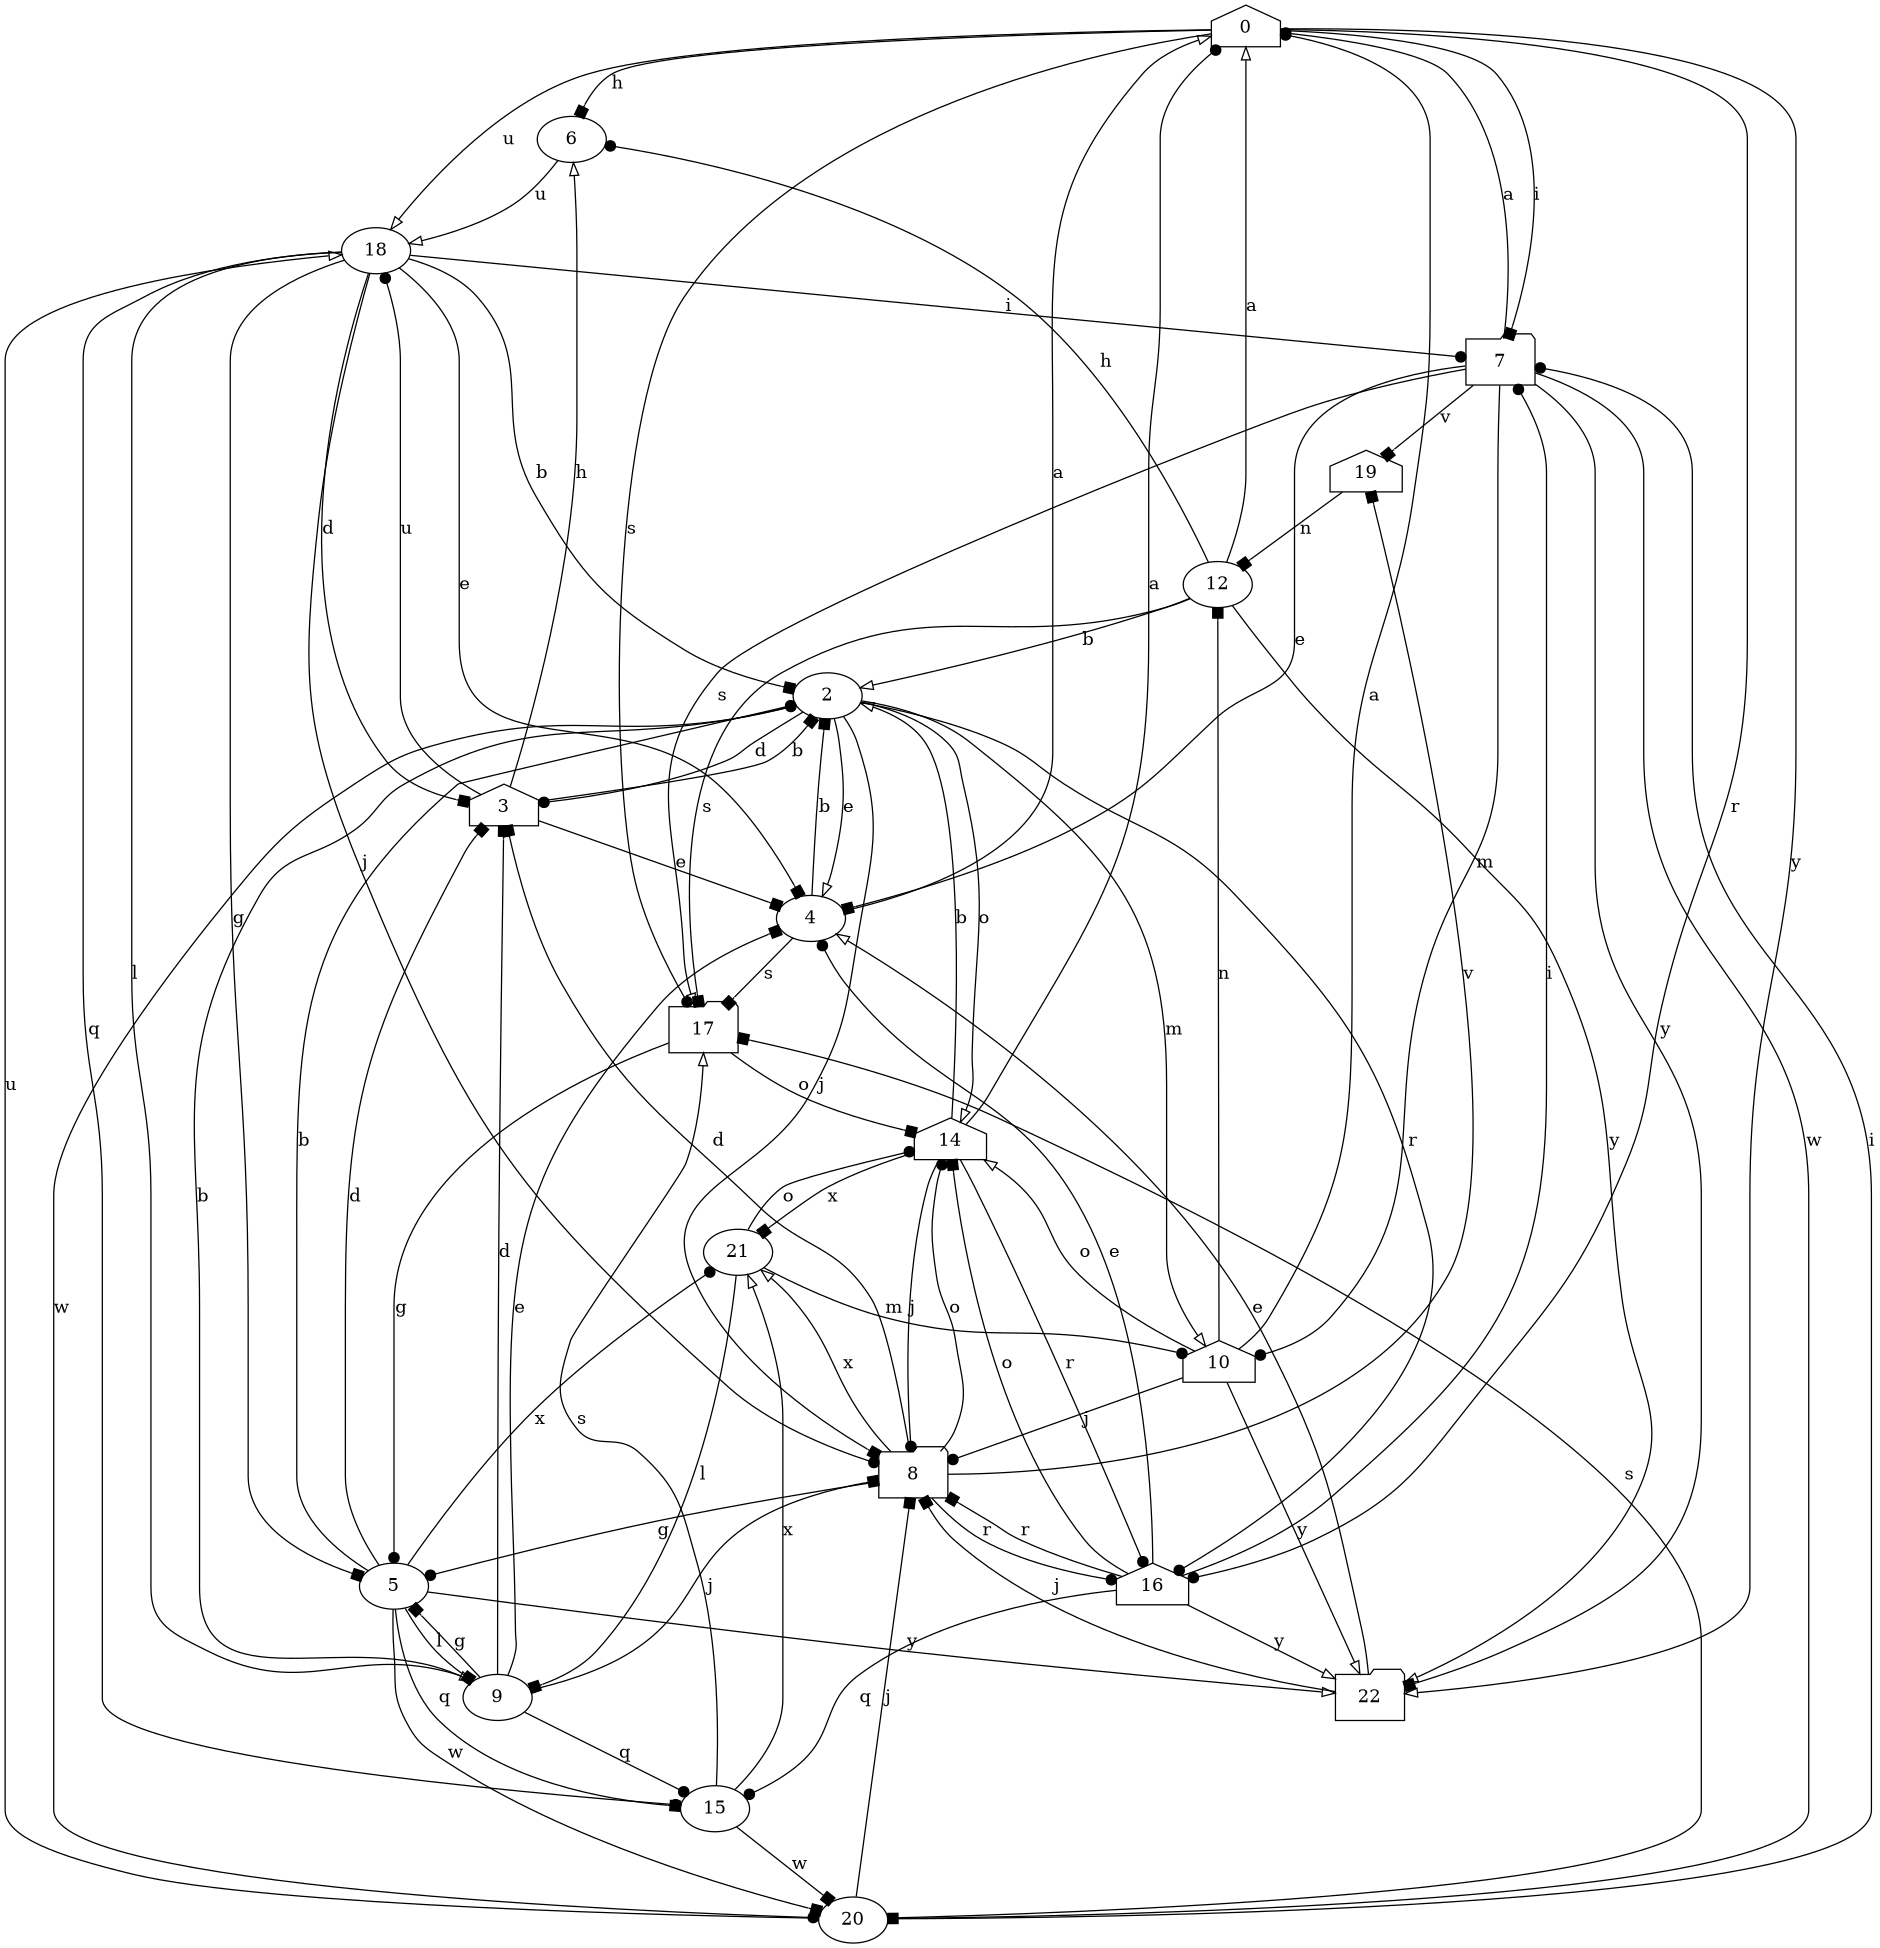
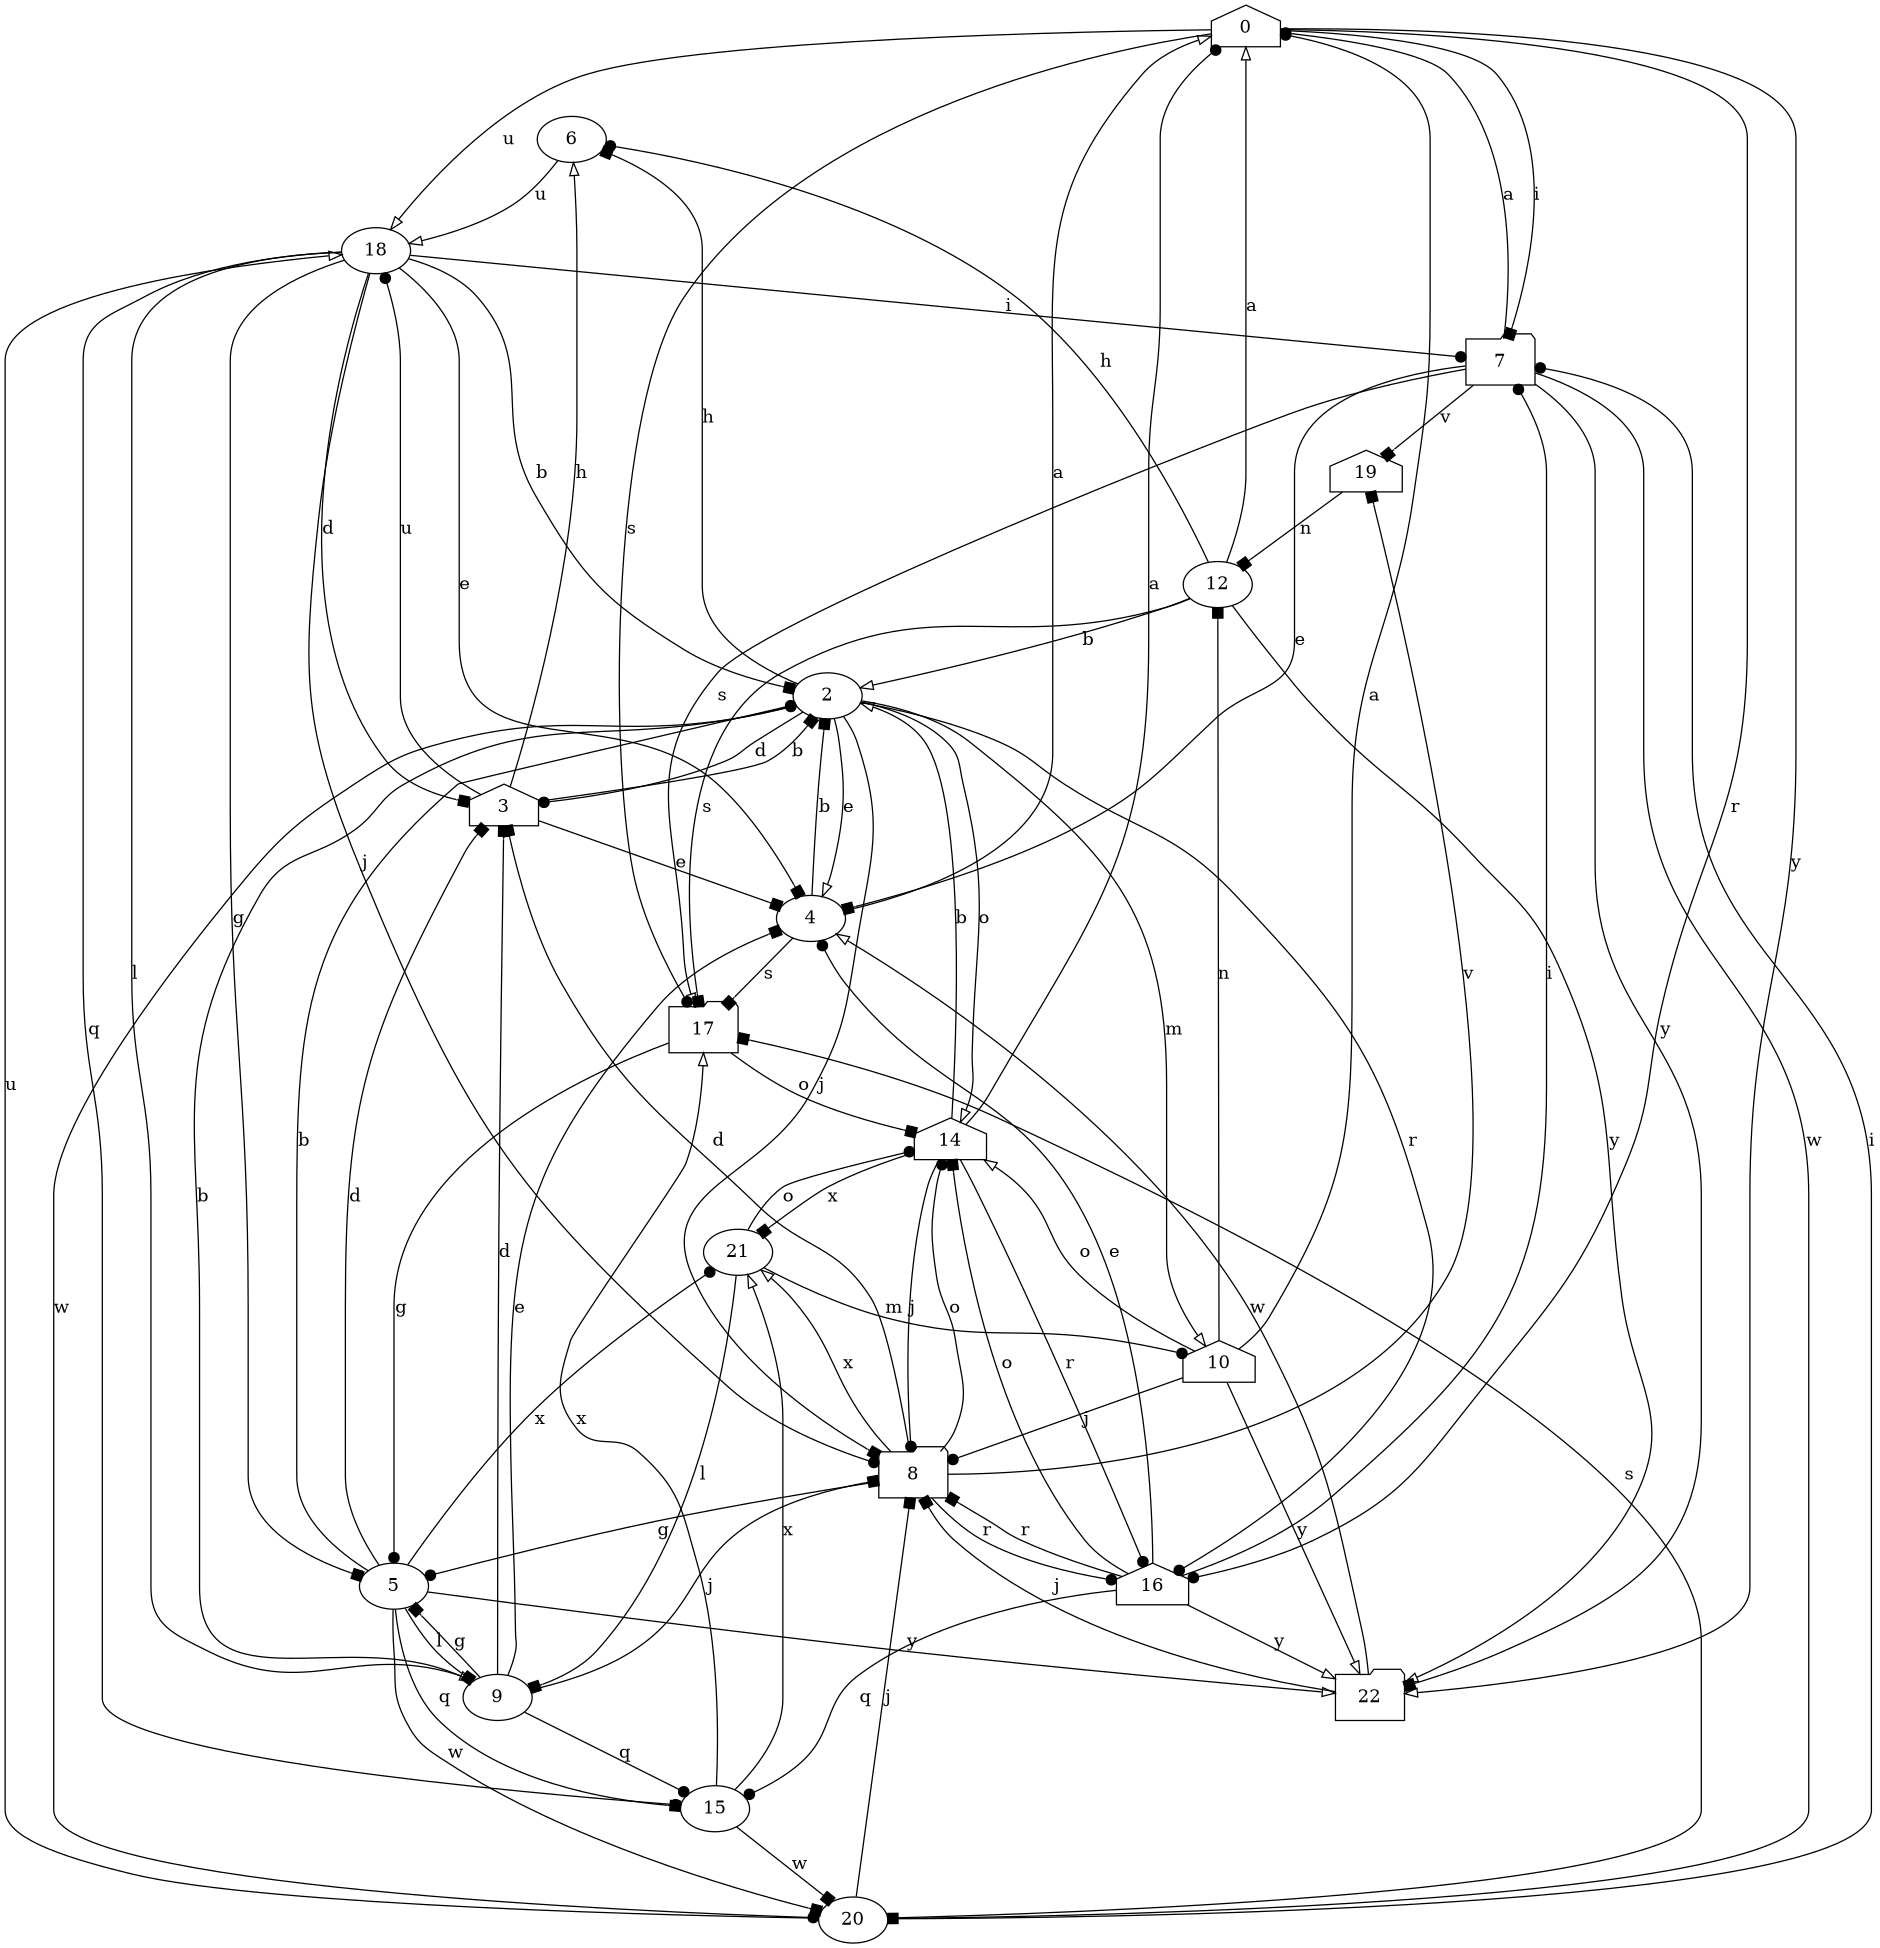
edge "0" -> "6": now "2" -> "6"
edge "7" -> "10": removed, label "m"
edge "22" -> "4": label "e" -> "w"
edge "15" -> "17": label "s" -> "x"
